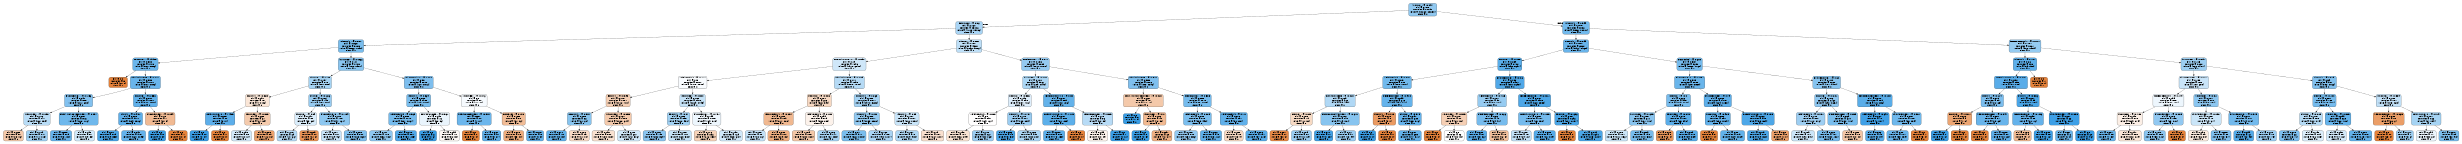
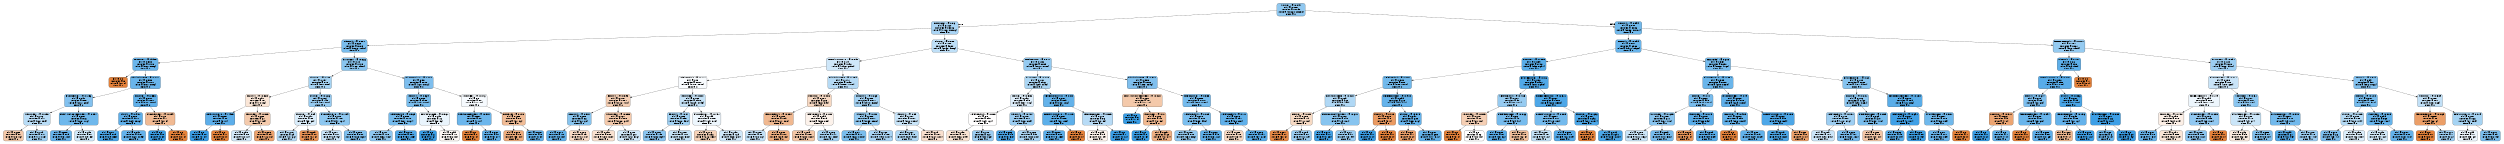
node "gini = 0.32 samples = 7 value = [8, 2] class = 0": added
node "gini = 0.02 samples = 58 value = [1, 98] class = 1": added
node "gini = 0.0 samples = 4 value = [7, 0] class = 0": fillcolor #e58139 -> #61b1ea
